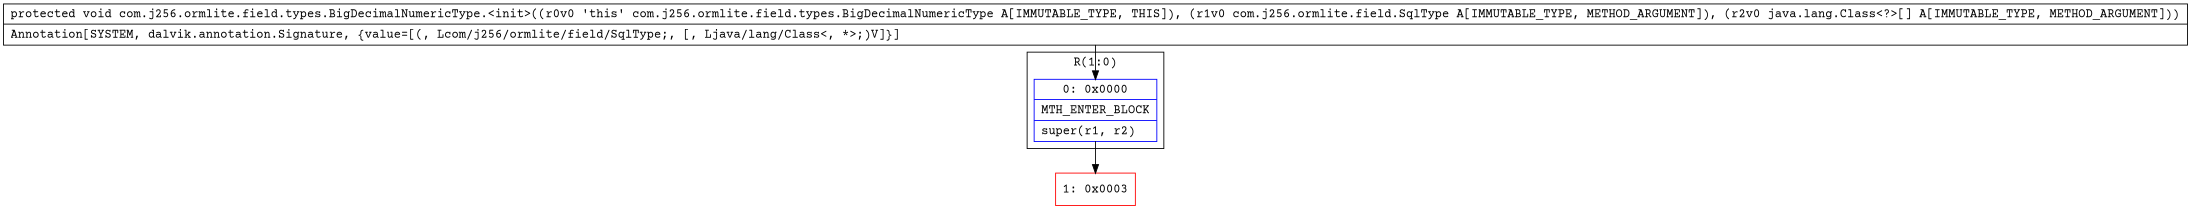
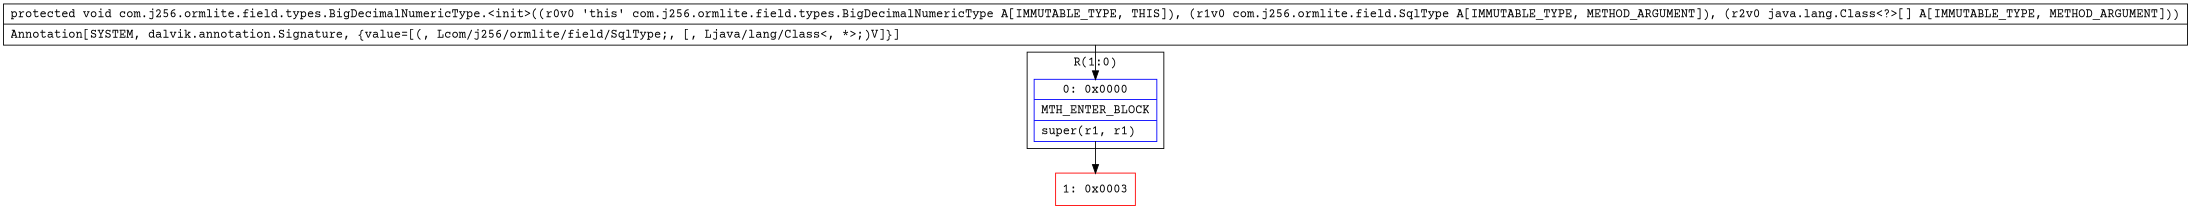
node "0: 0x0000": text "super(r1, r2)" -> "super(r1, r1)"
